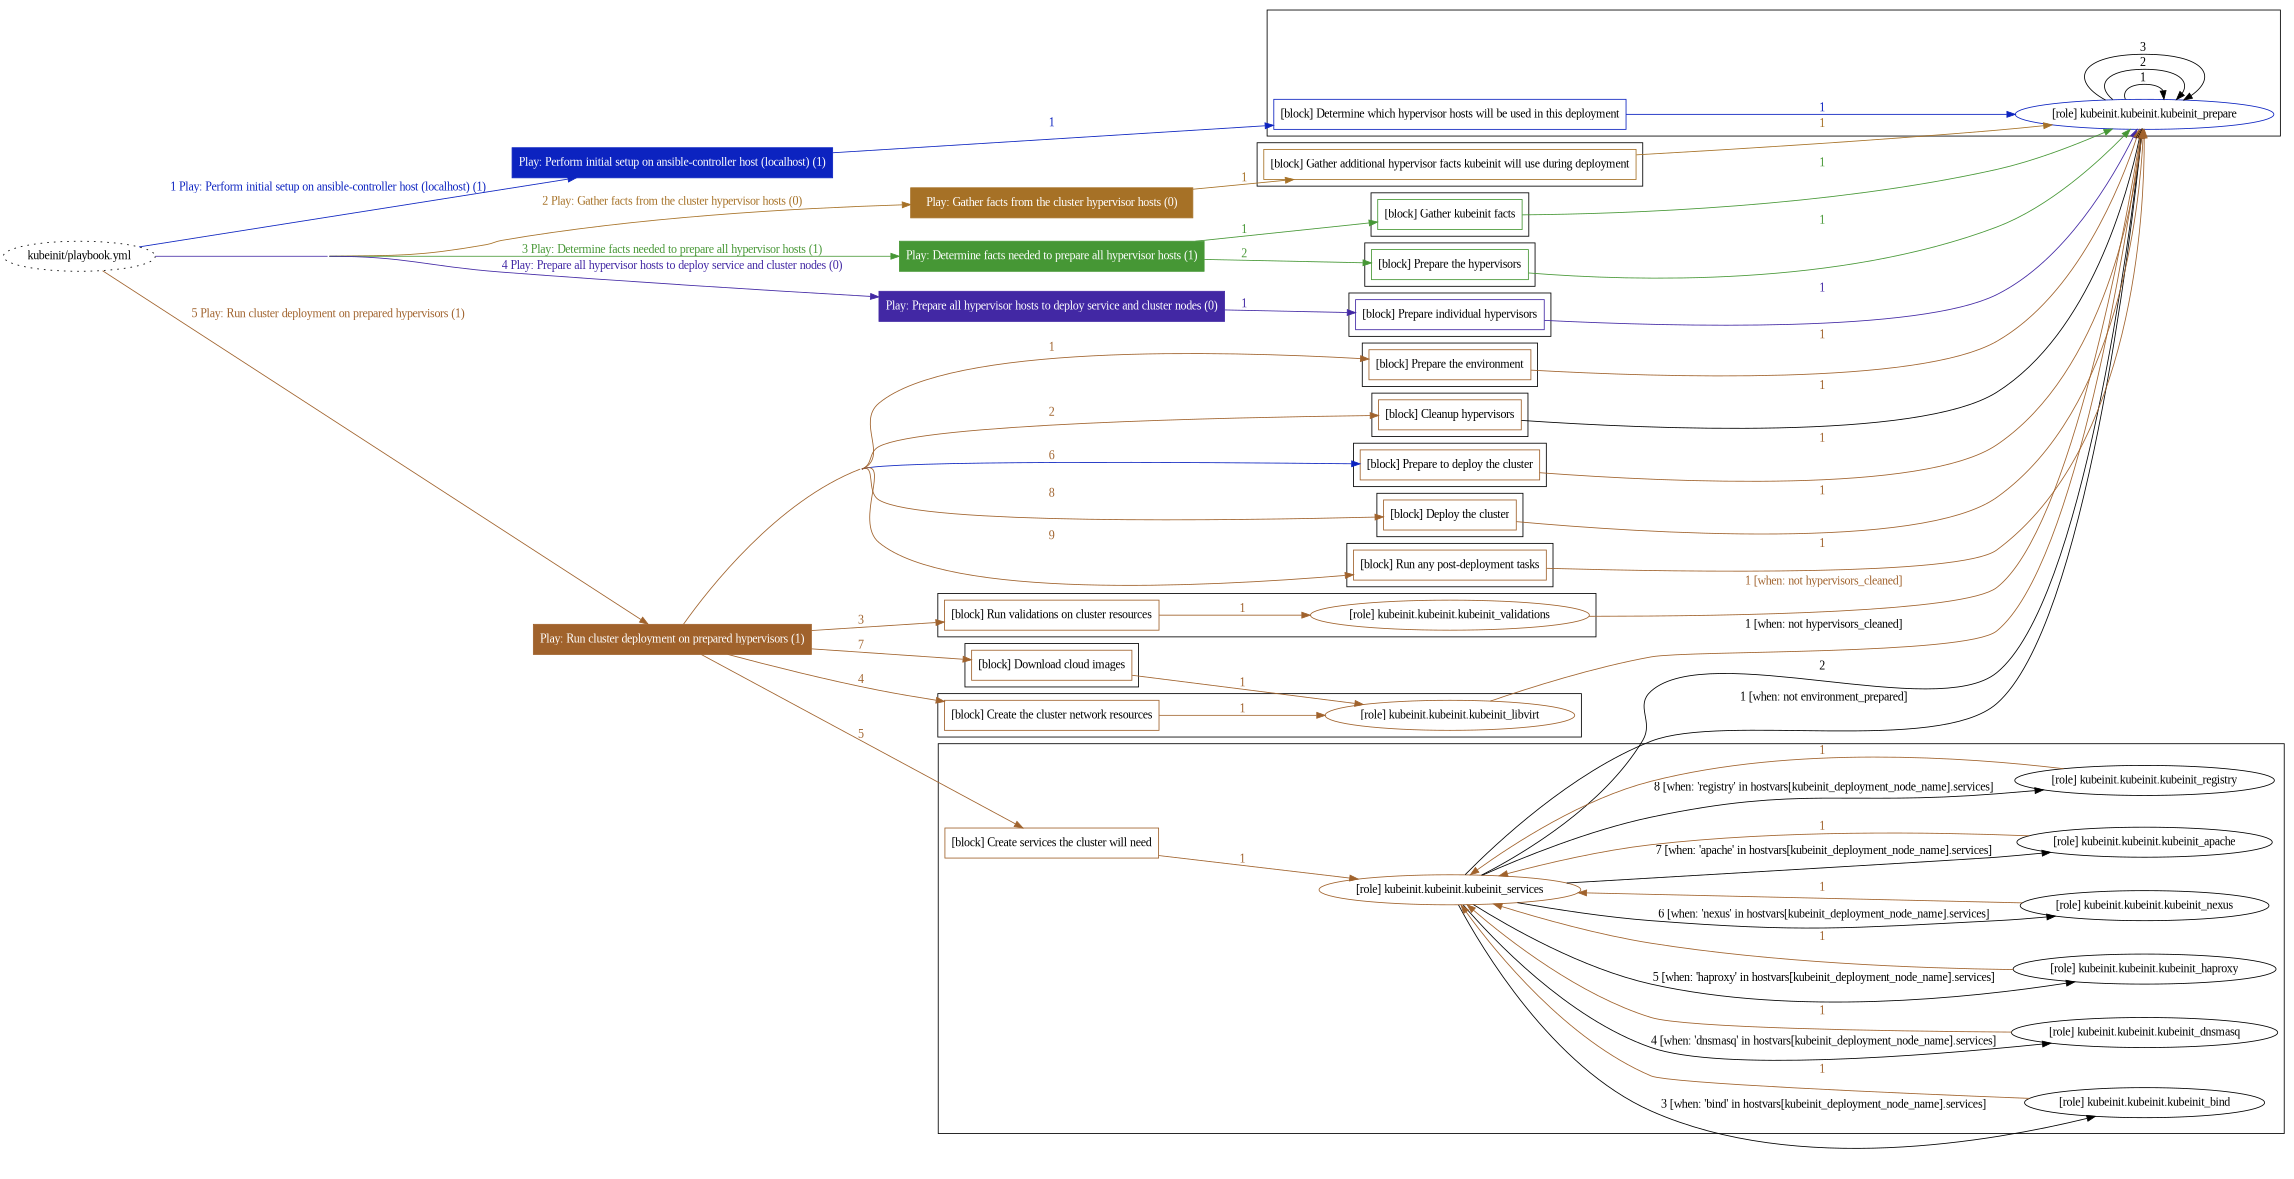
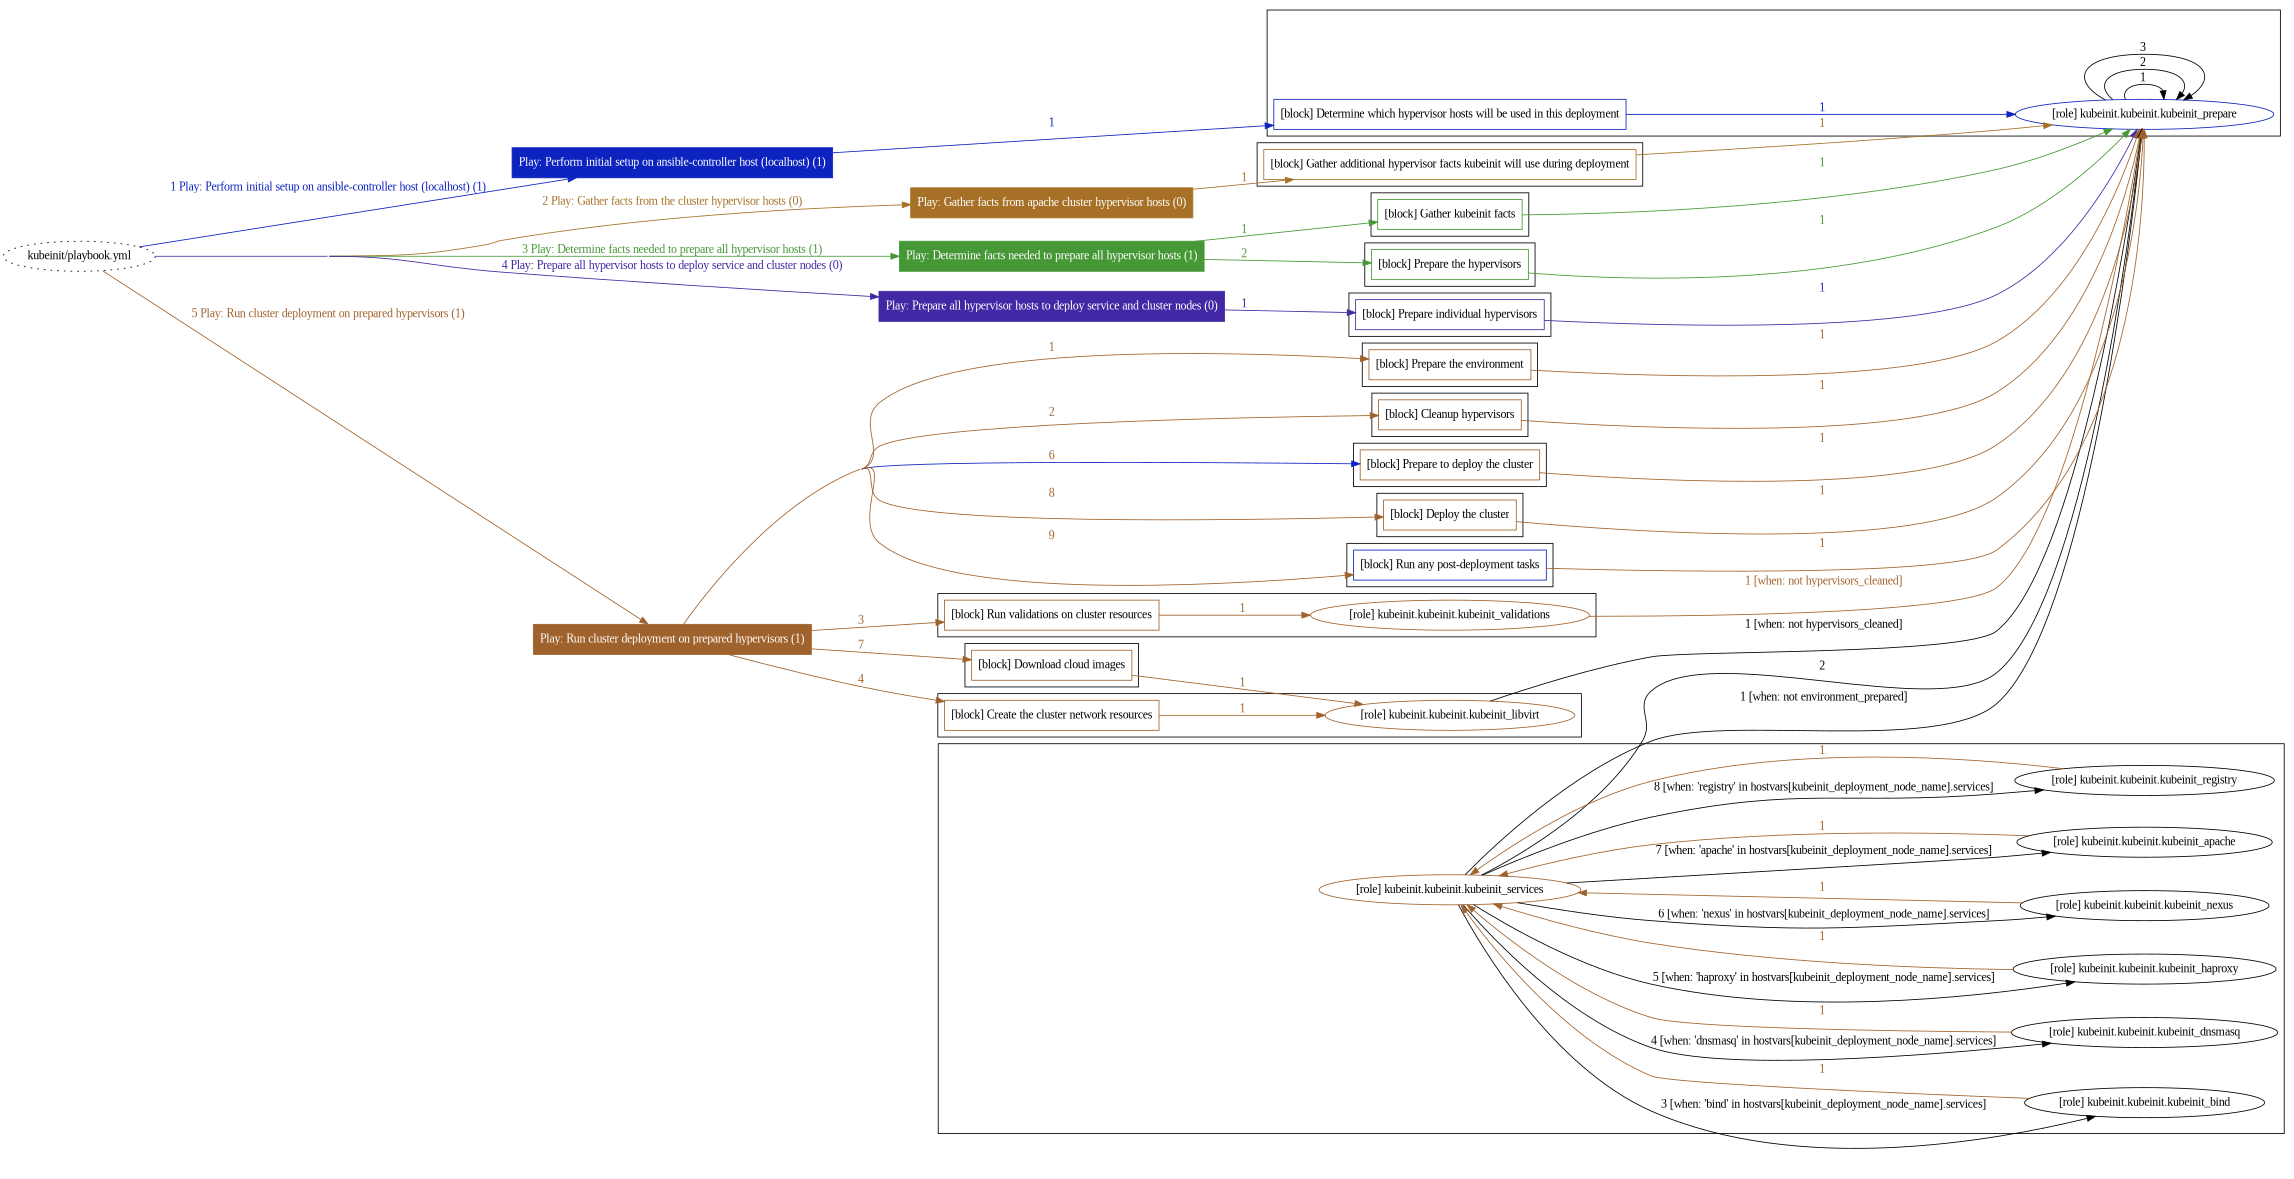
node "Play: Gather facts from the cluster hypervisor hosts (0)": label "Play: Gather facts from the cluster hypervisor hosts (0)" -> "Play: Gather facts from apache cluster hypervisor hosts (0)"
edge "[block] Cleanup hypervisors" -> "[role] kubeinit.kubeinit.kubeinit_prepare": color black -> #a0622c
node "[block] Run any post-deployment tasks": color #a0622c -> #0c23c0
edge "[role] kubeinit.kubeinit.kubeinit_libvirt" -> "[role] kubeinit.kubeinit.kubeinit_prepare": color #a0622c -> black
node "[block] Create services the cluster will need": removed
